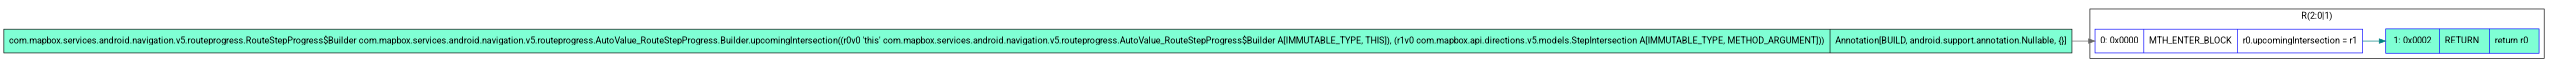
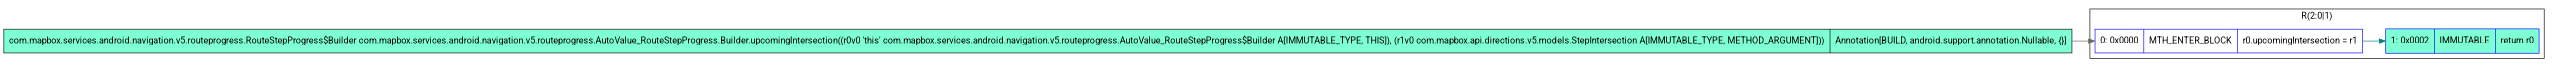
node "1: 0x0002": text "RETURN" -> "IMMUTABLE"
